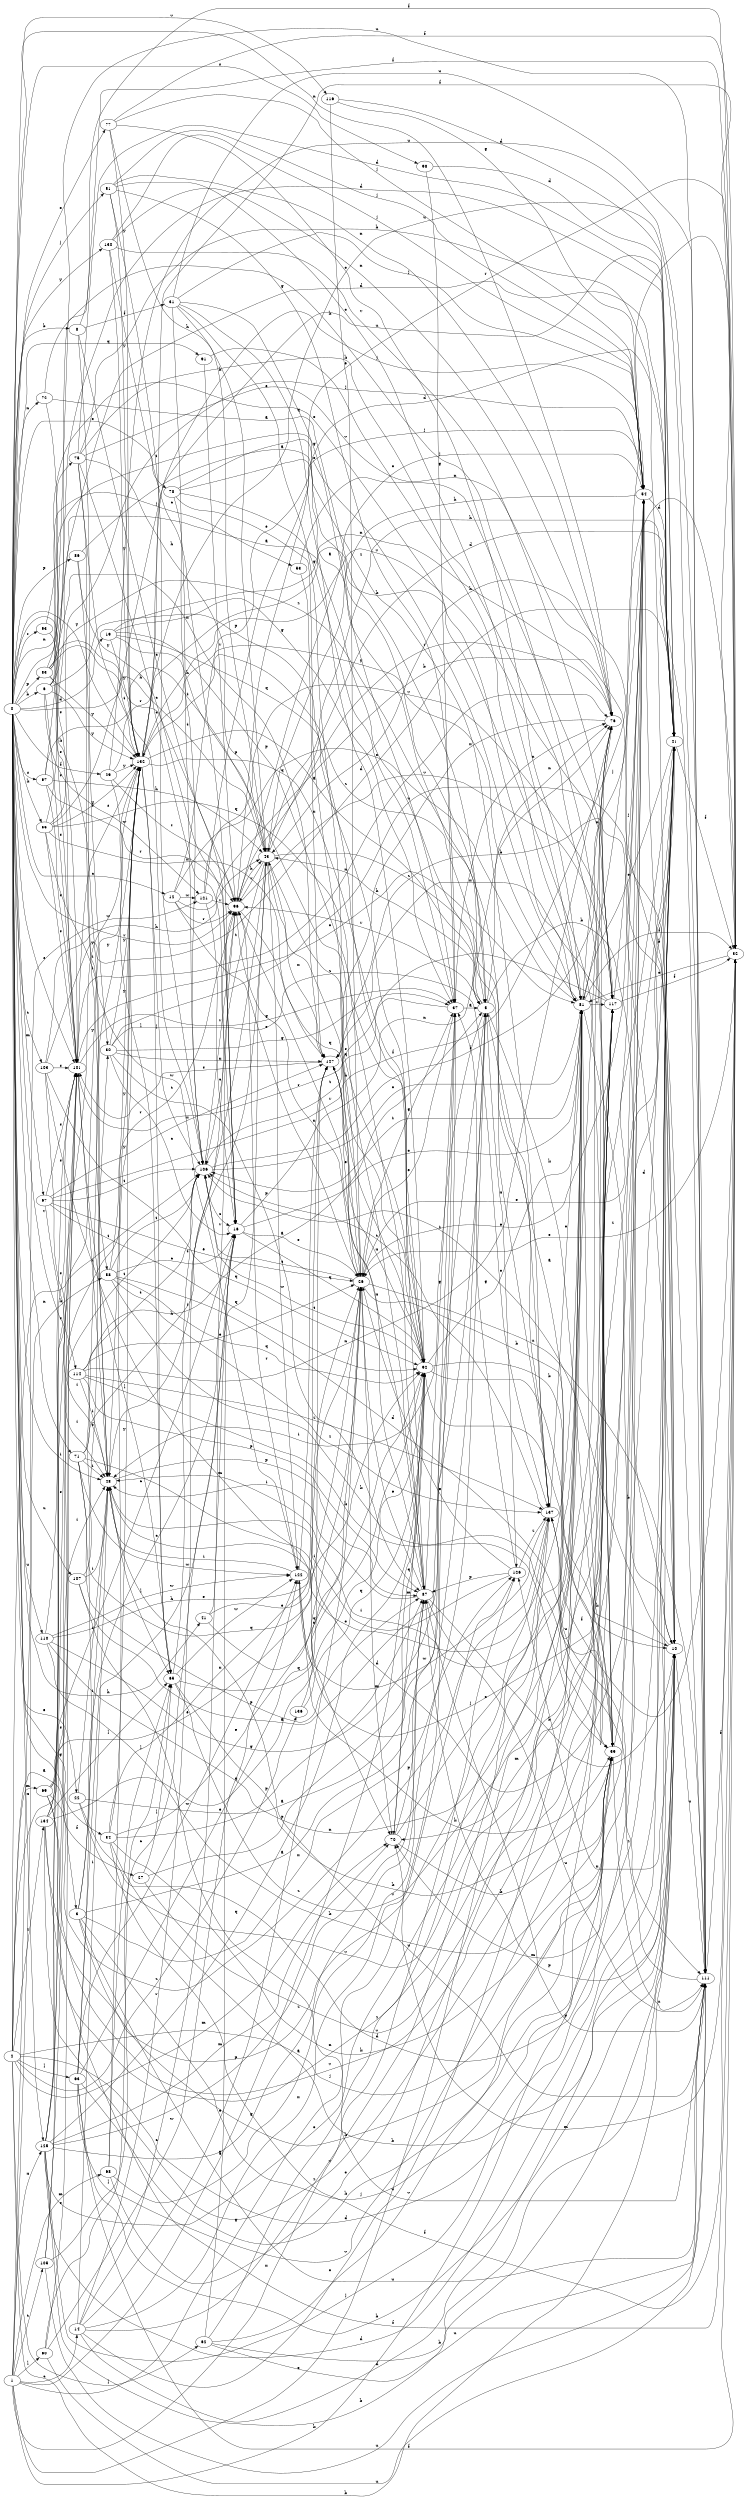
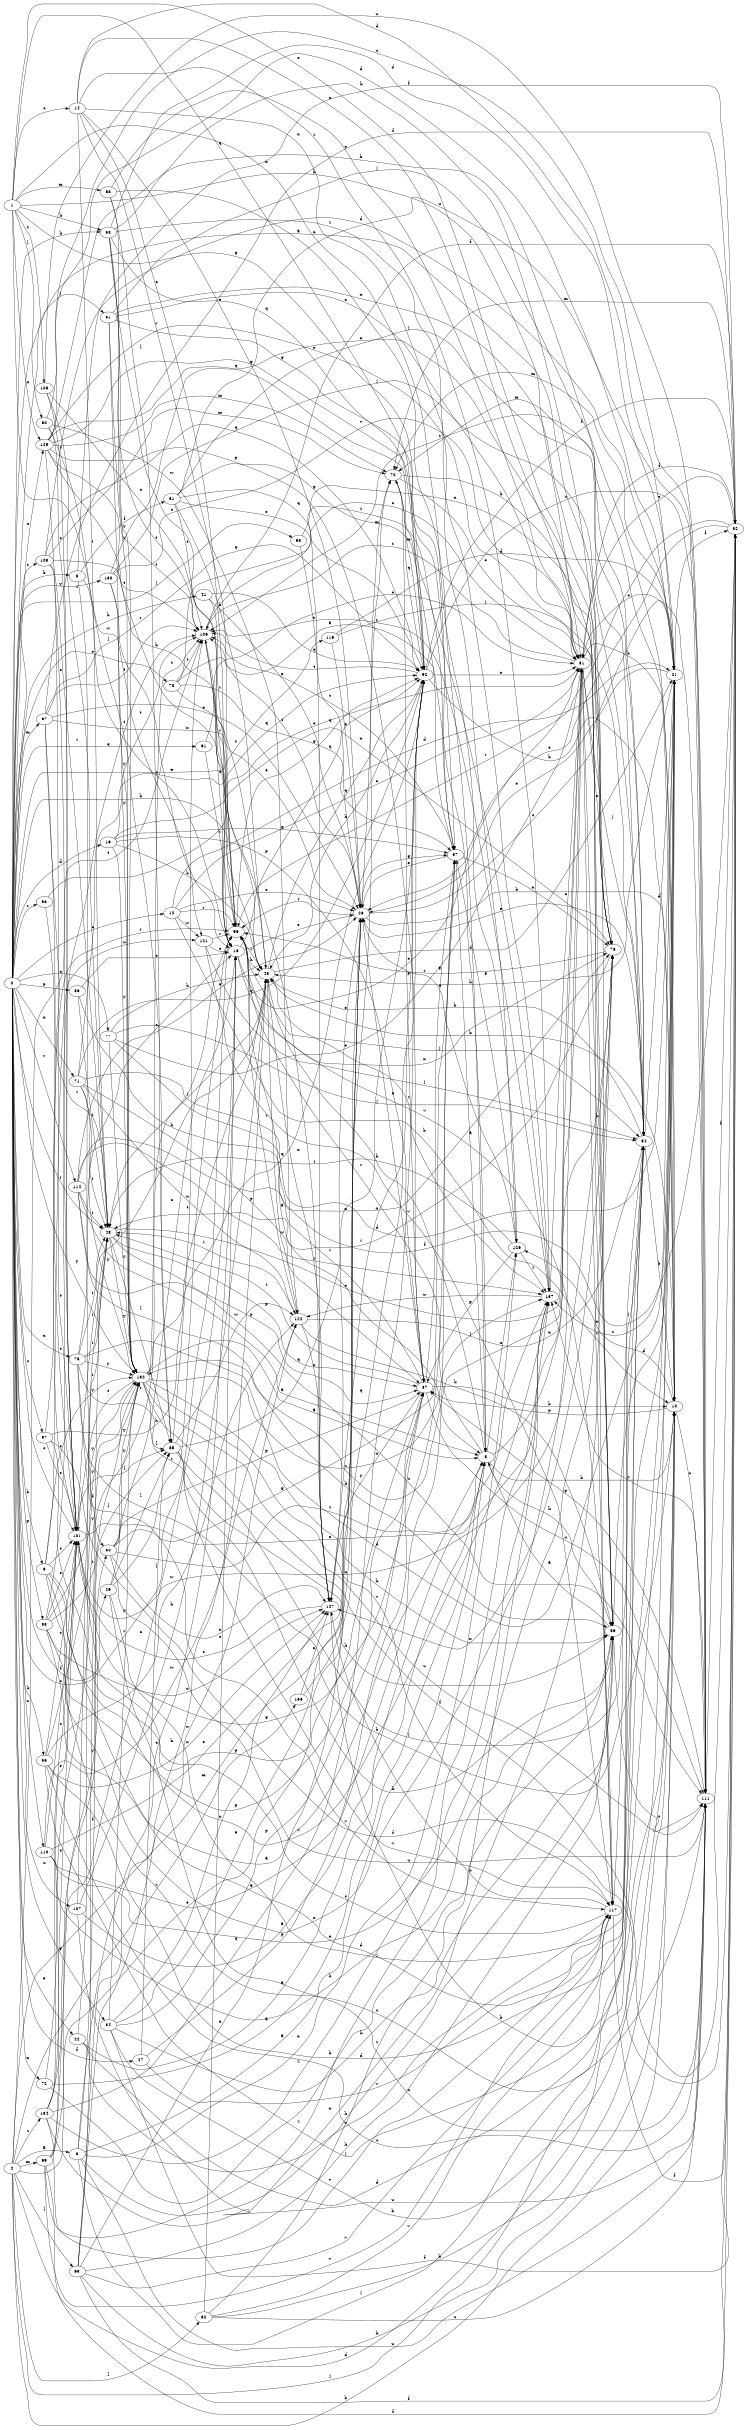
edge "116" -> "54": label "g" -> "j"
node "98": removed
edge "55" -> "92": removed, label "q"
edge "5" -> "48": removed, label "i"
edge "125" -> "54": now "65" -> "54"
